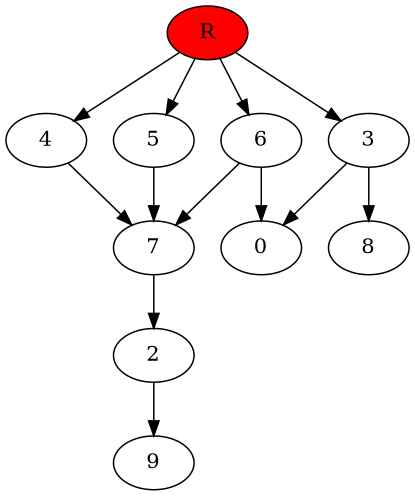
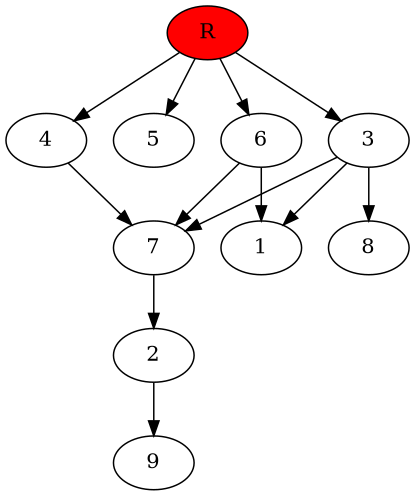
edge "5" -> "7": now "3" -> "7"
node "0": label "0" -> "1"
